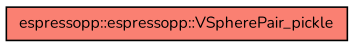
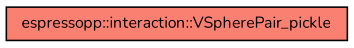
node "espressopp::espressopp::VSpherePair_pickle": label "espressopp::espressopp::VSpherePair_pickle" -> "espressopp::interaction::VSpherePair_pickle"
